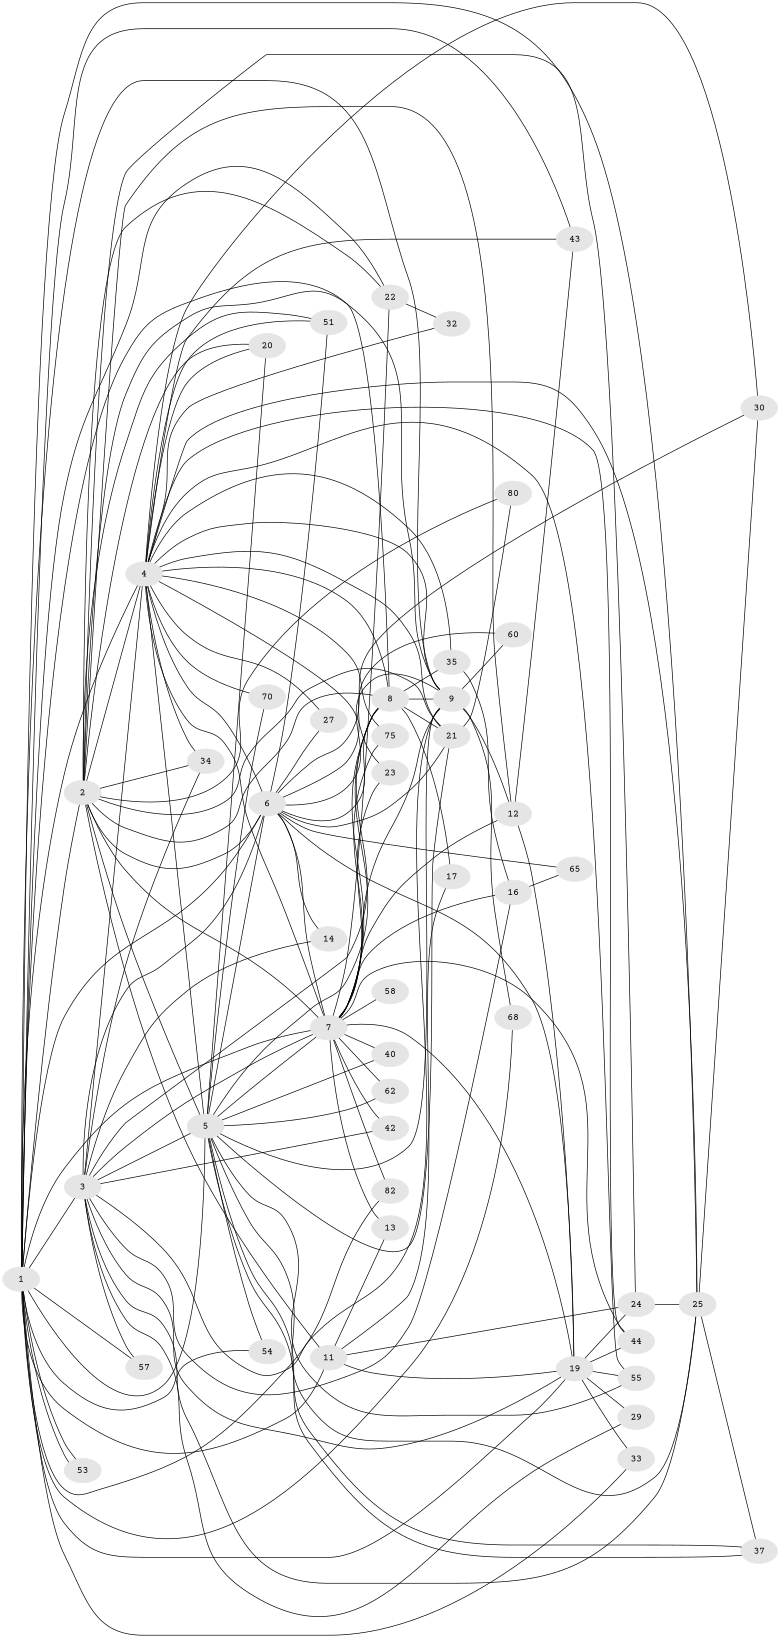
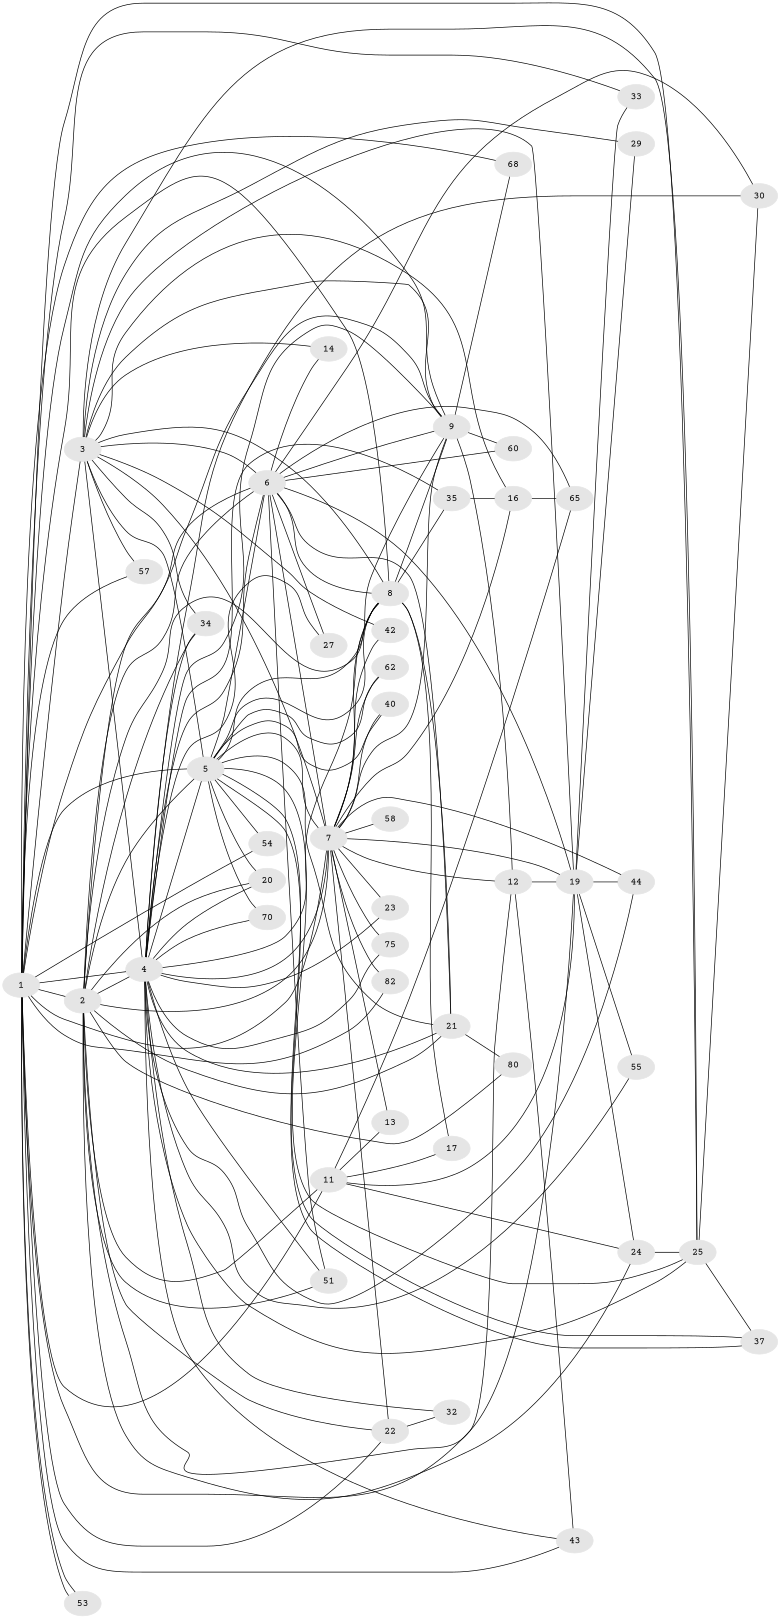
edge "65" -- "11": added
edge "5" -- "55": removed
